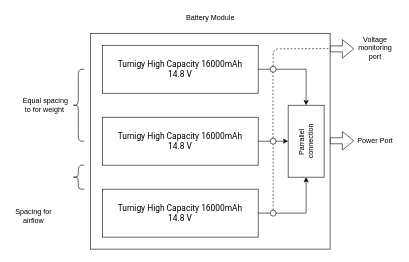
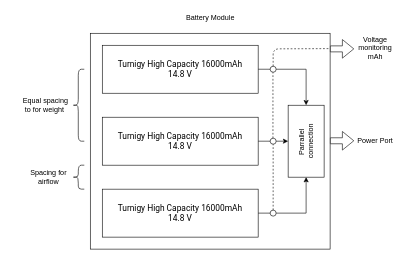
node "Voltage monitoring port": label "Voltage monitoring port" -> "Voltage monitoring mAh"
node "Spacing for airflow": moved (33, 216) -> (48, 177)
